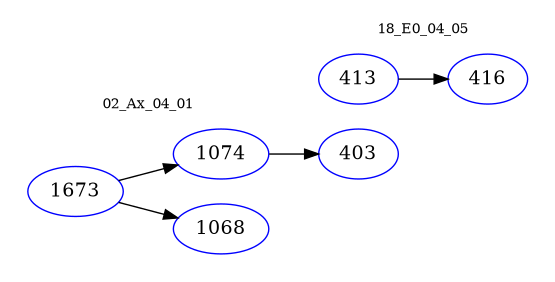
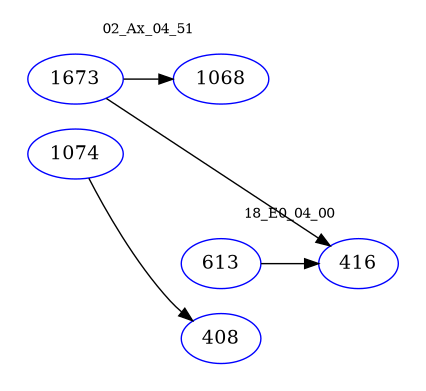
cluster "18_E0_04_05": label "18_E0_04_05" -> "18_E0_04_00"
node "413": label "413" -> "613"
cluster "02_Ax_04_01": label "02_Ax_04_01" -> "02_Ax_04_51"
node "403": label "403" -> "408"
edge "1673" -> "1074": now "1673" -> "416"
